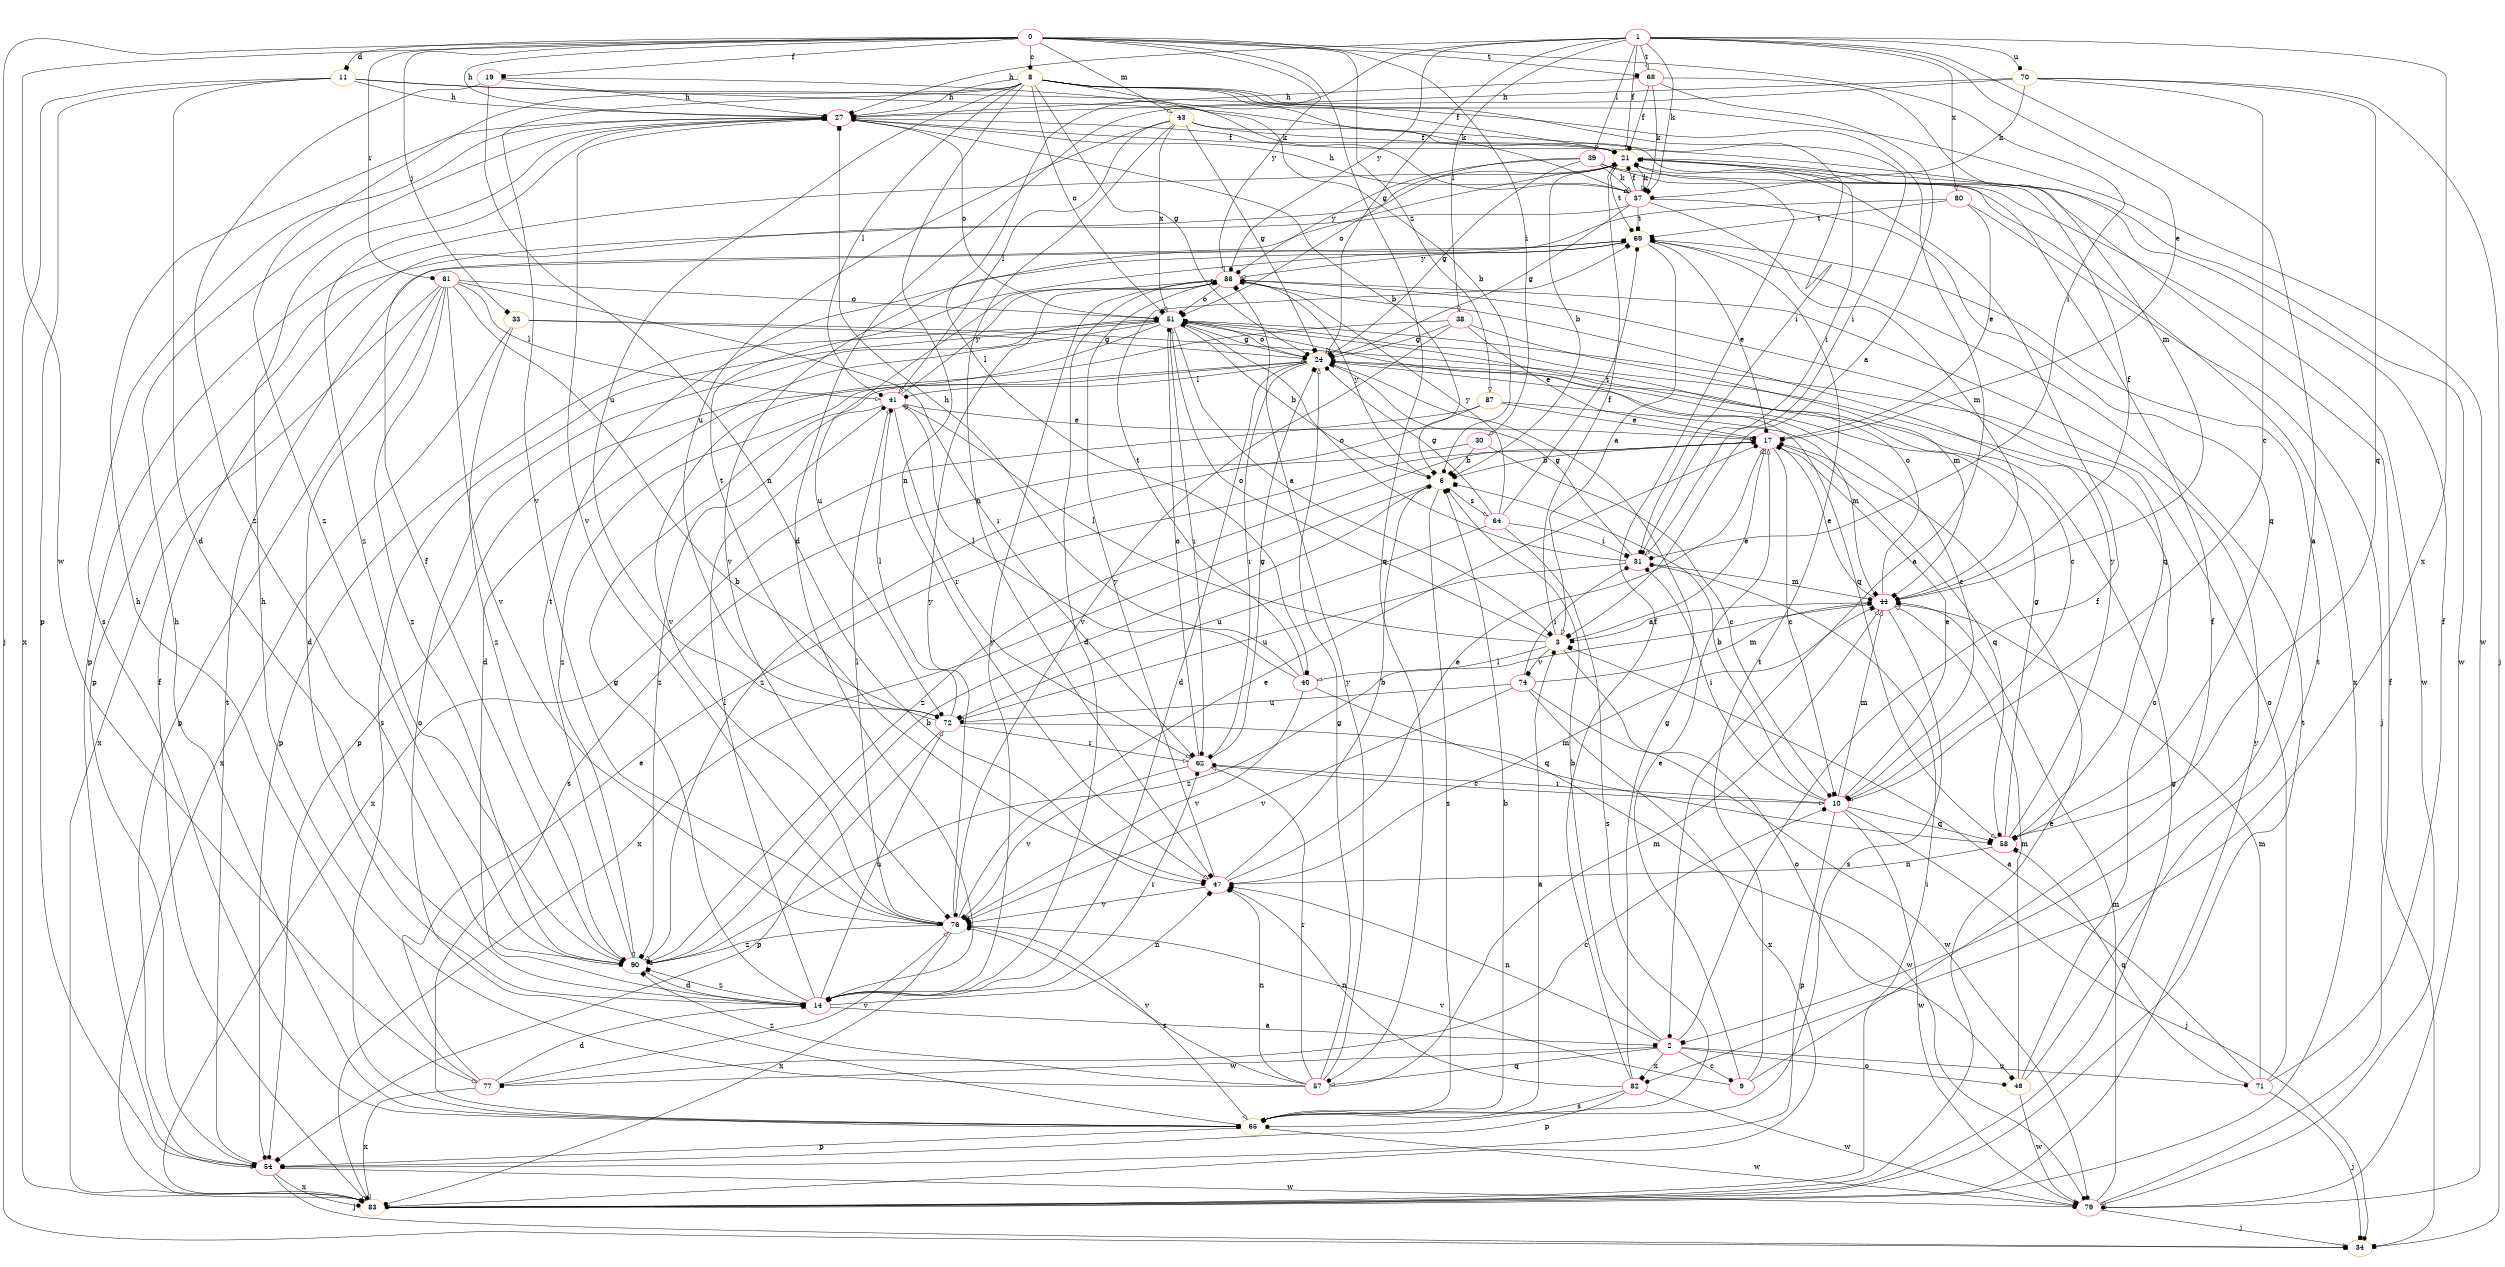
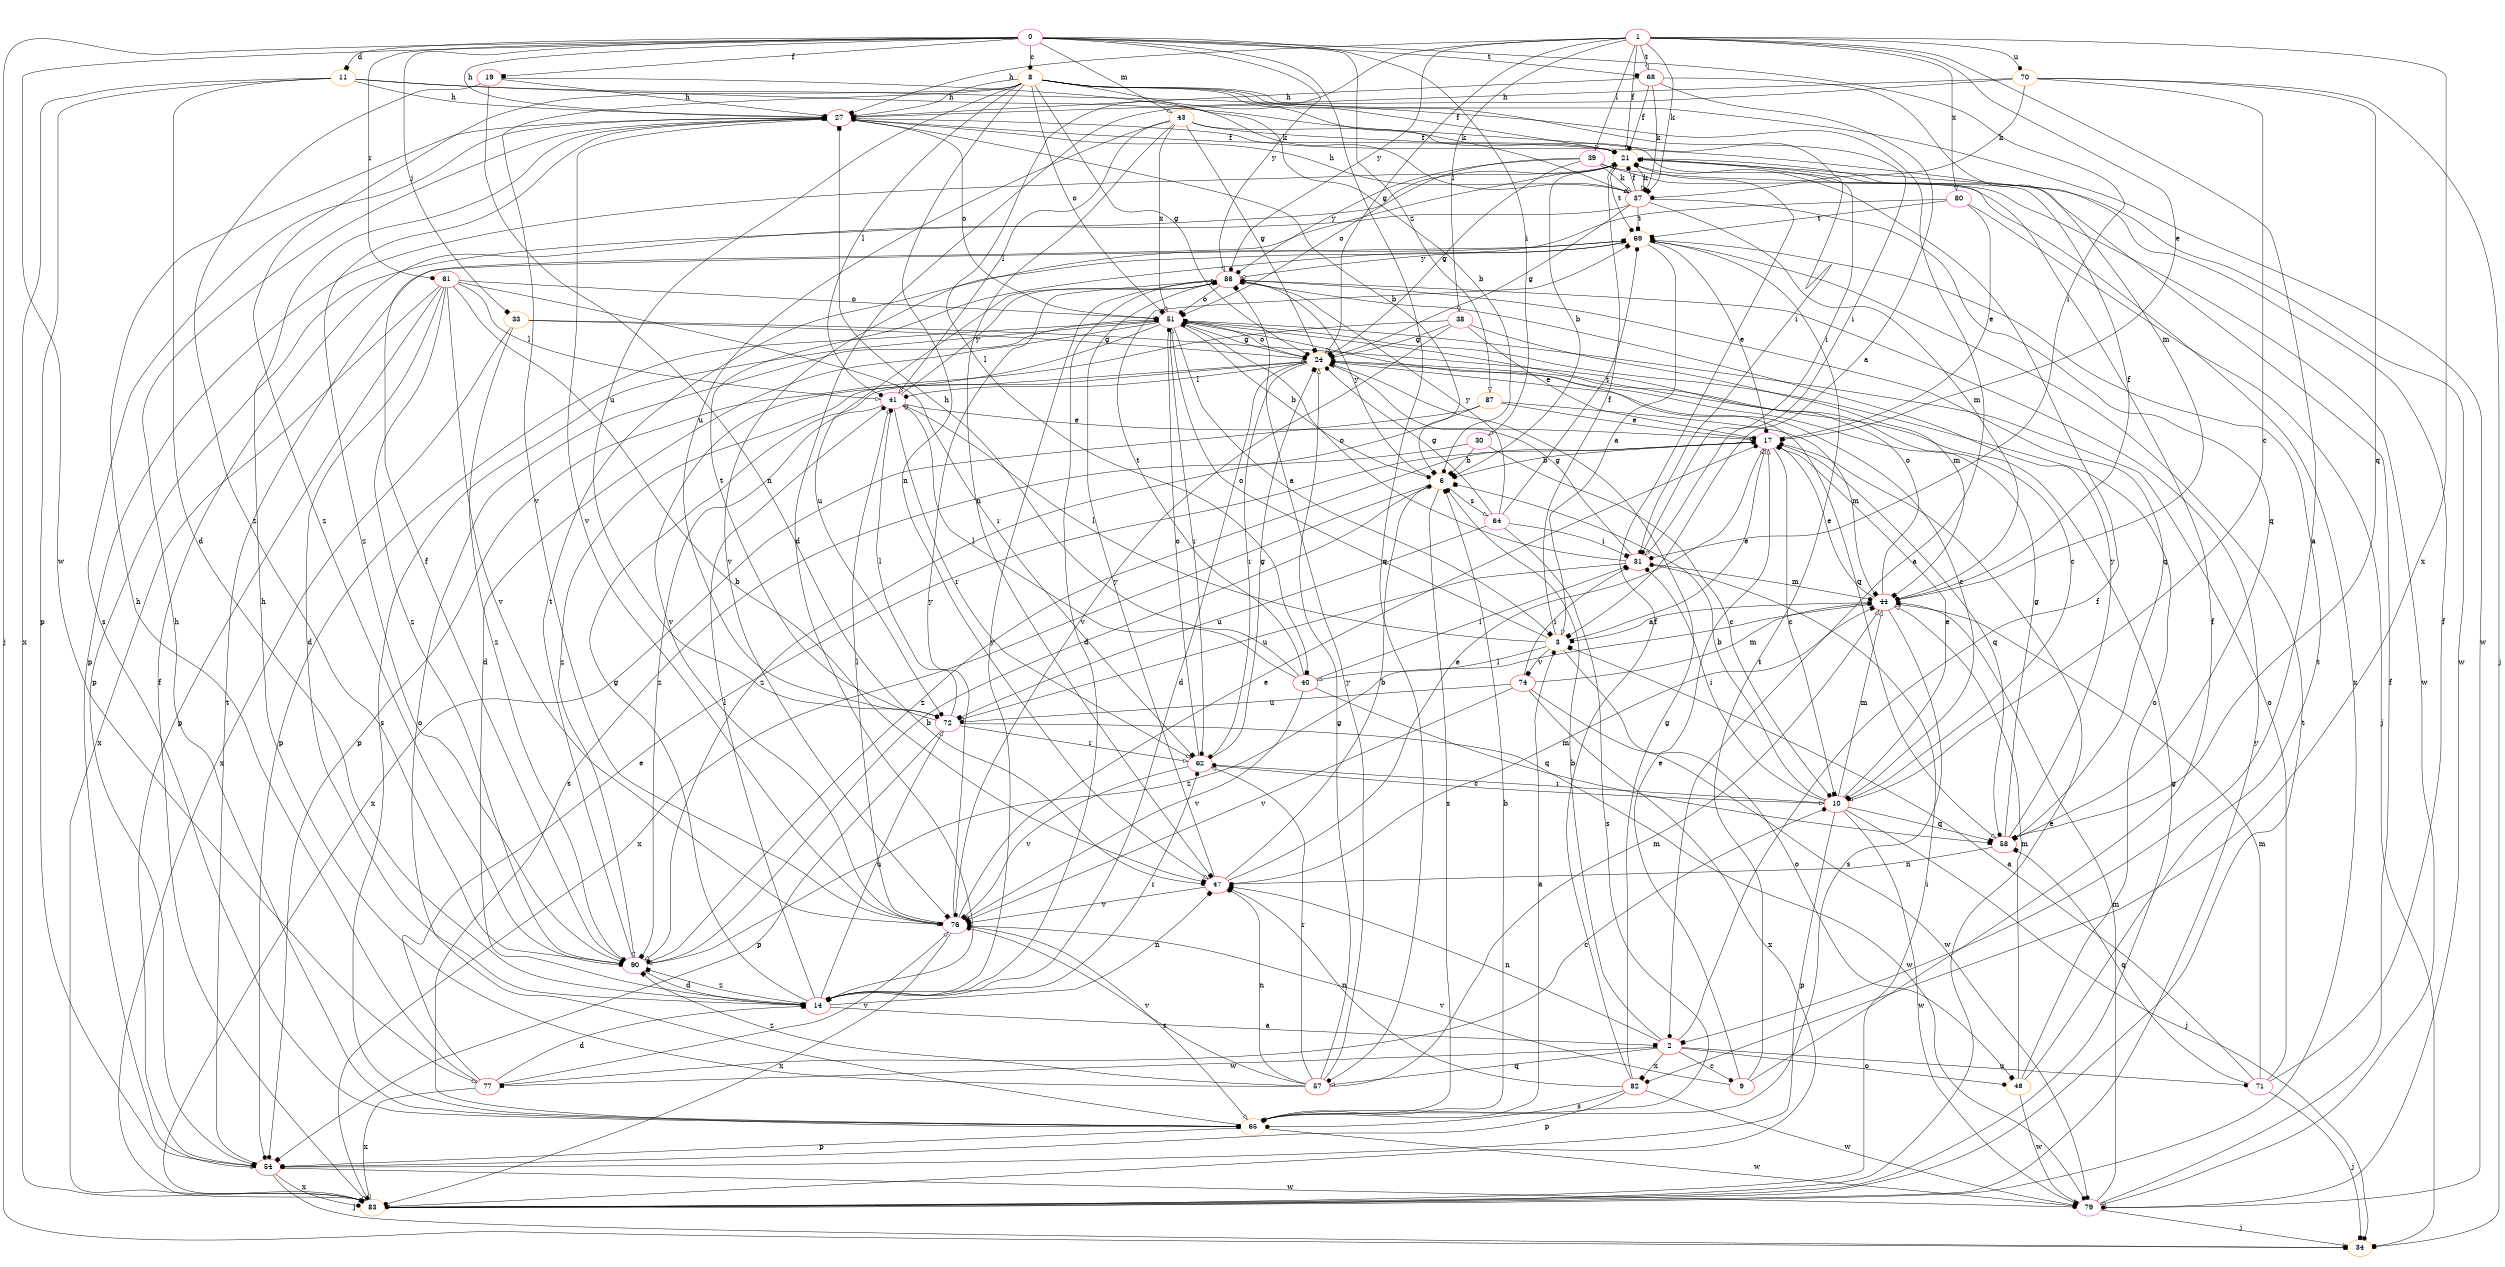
node "19": color deeppink -> red
edge "40" -> "31": added, label "i"
edge "76" -> "90": removed, label "z"
edge "44" -> "65": arrowhead box -> onormal
